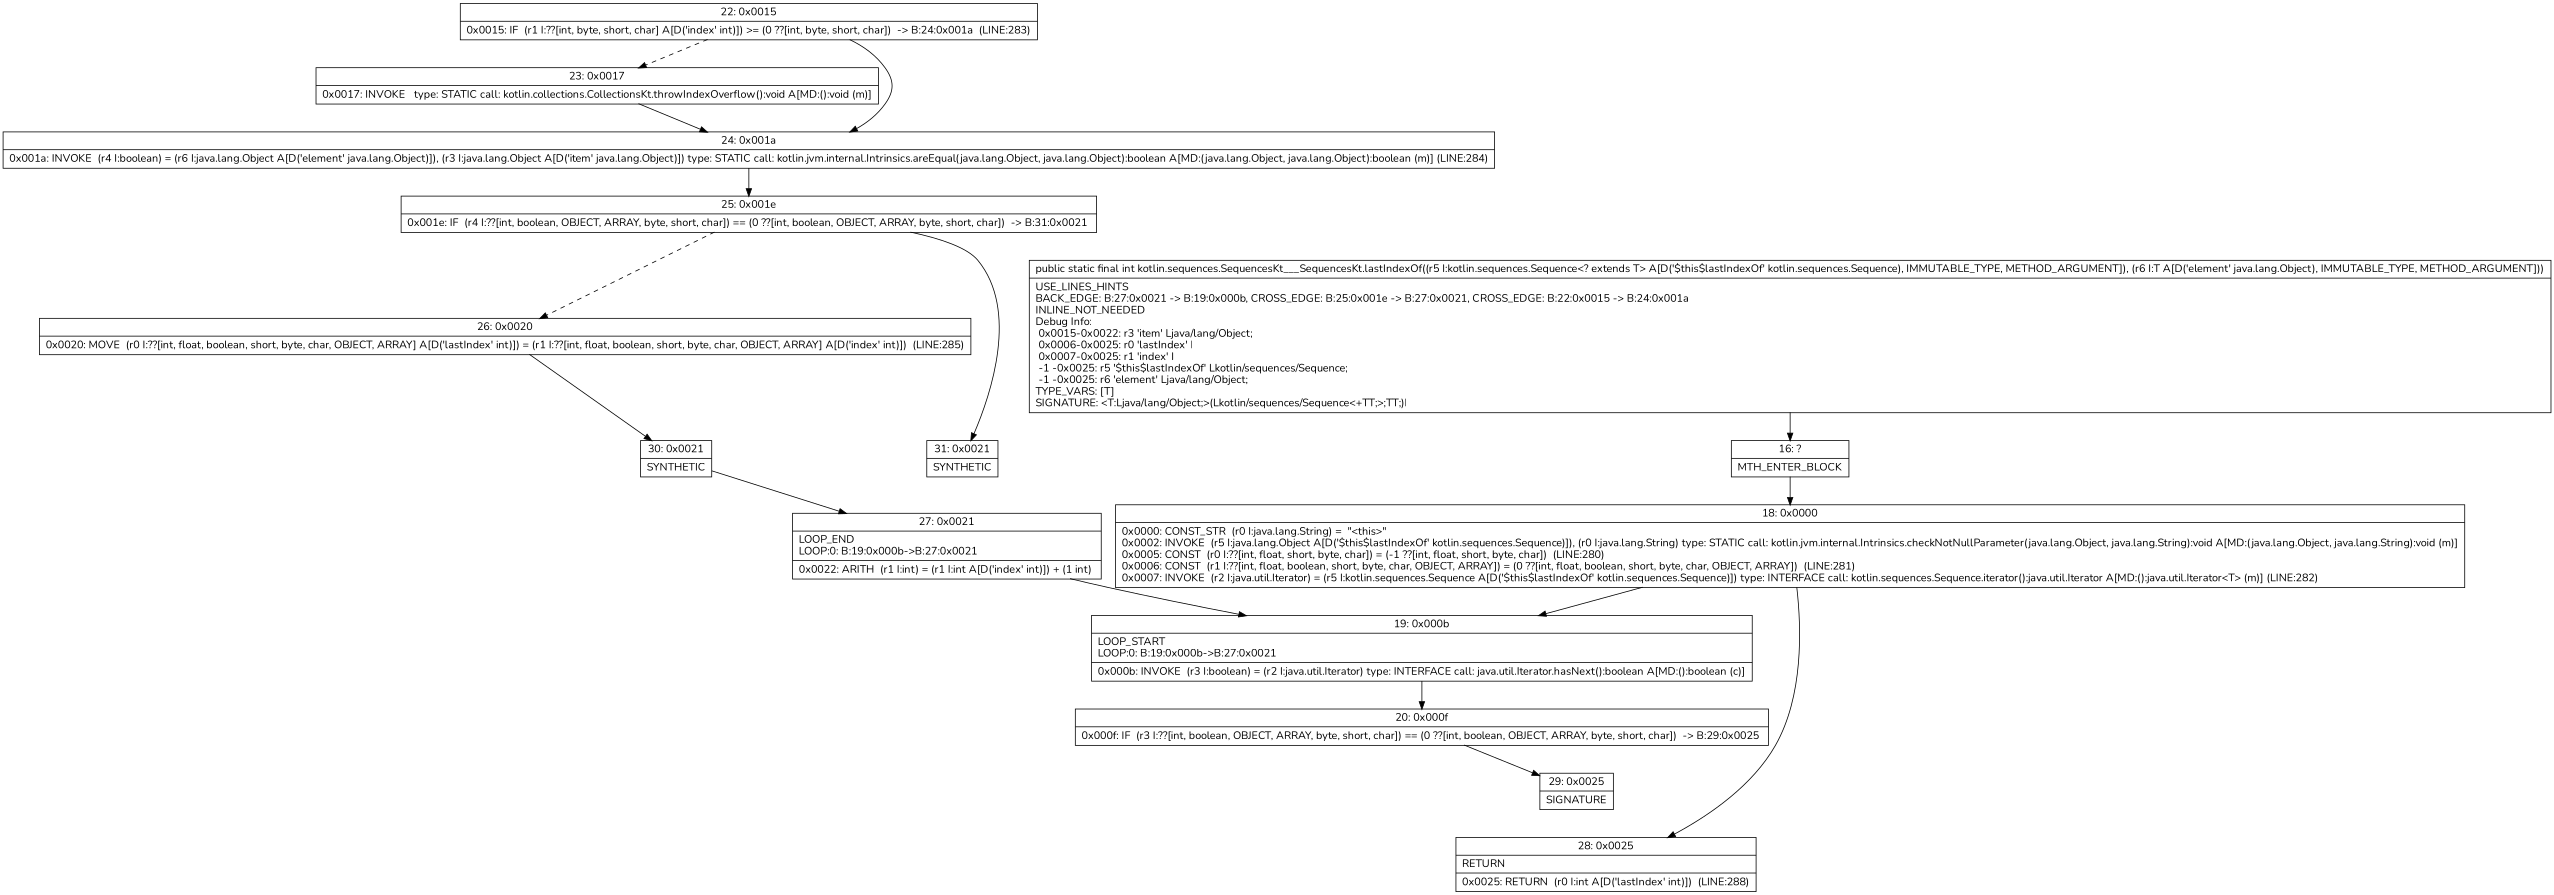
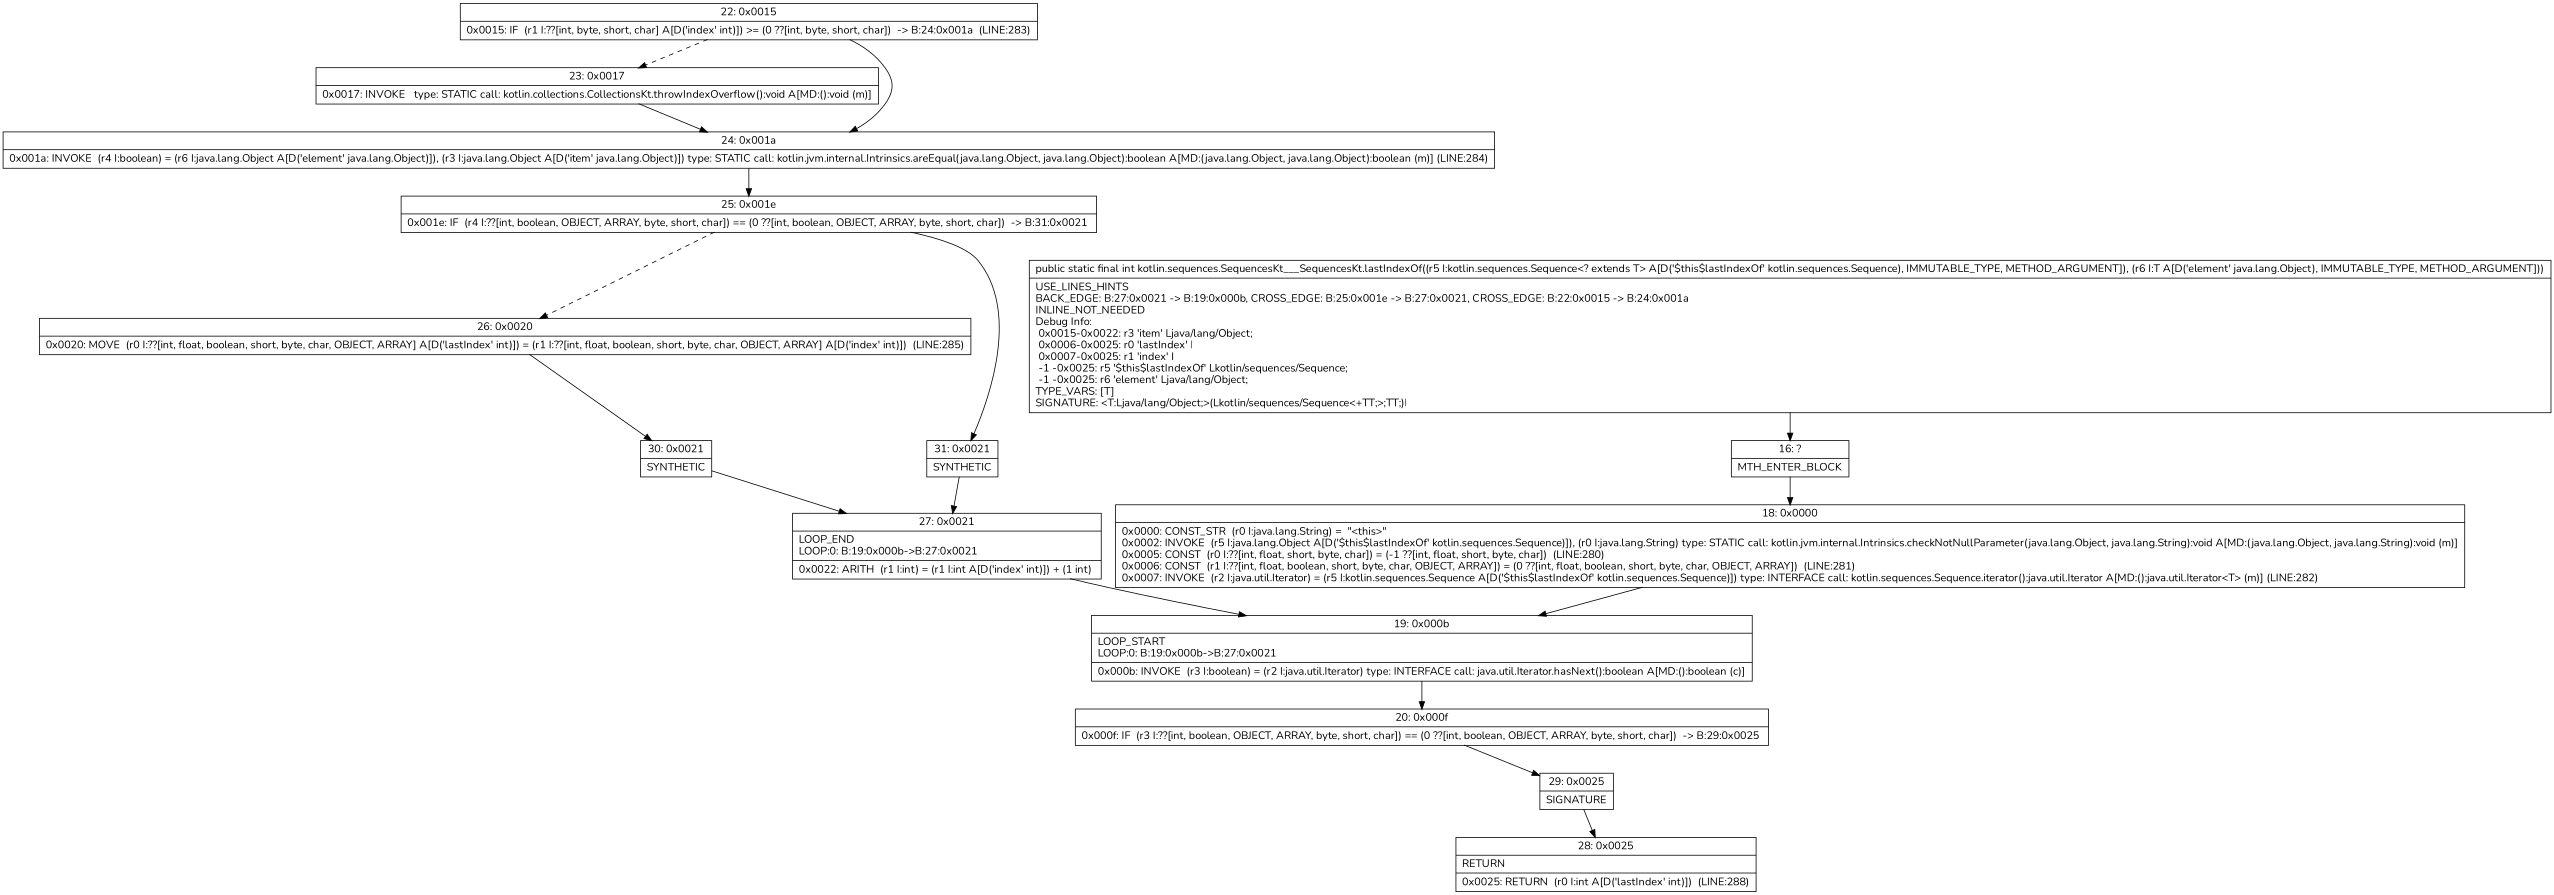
edge "31: 0x0021" -> "27: 0x0021": added
edge "18: 0x0000" -> "28: 0x0025": now "29: 0x0025" -> "28: 0x0025"
